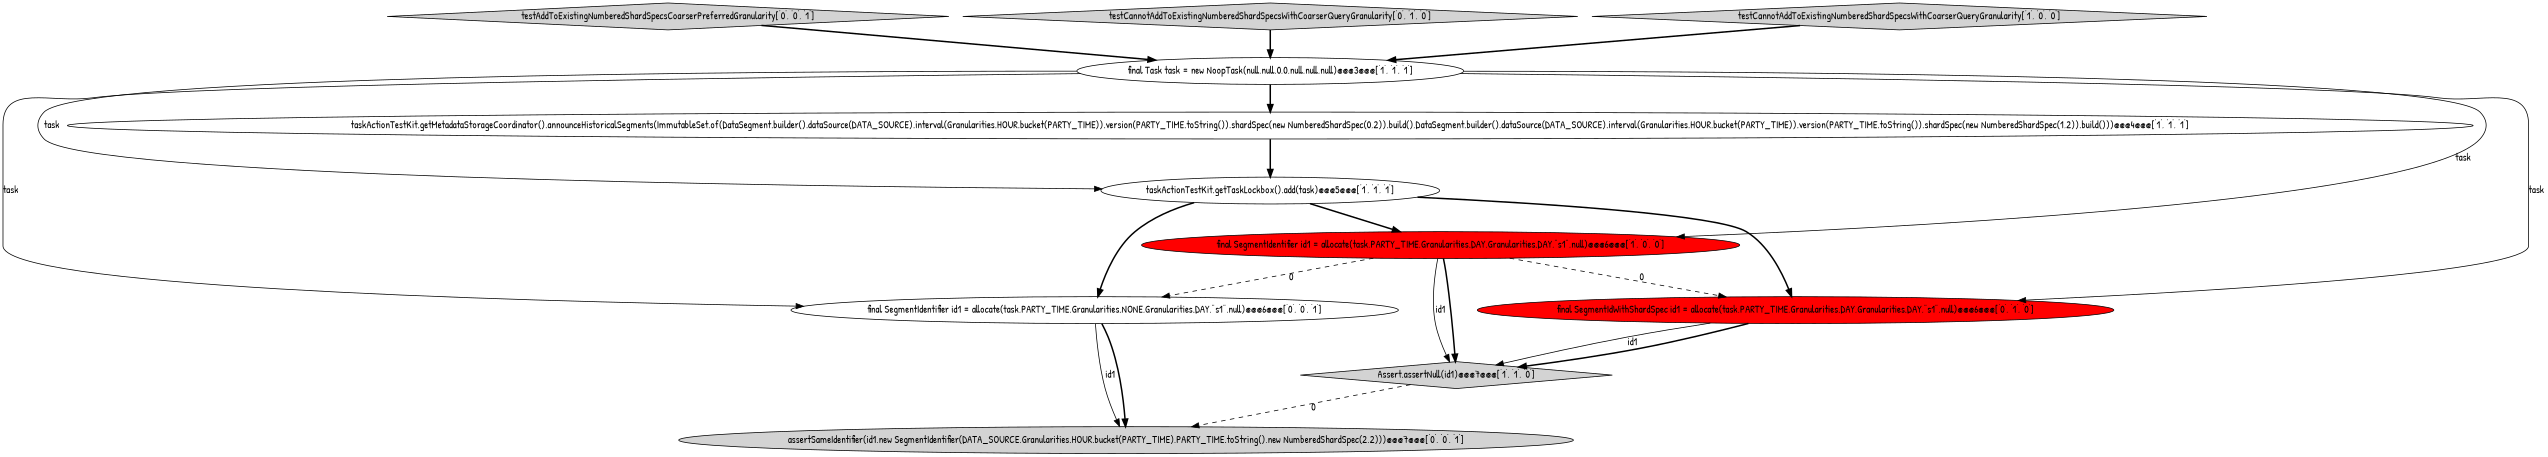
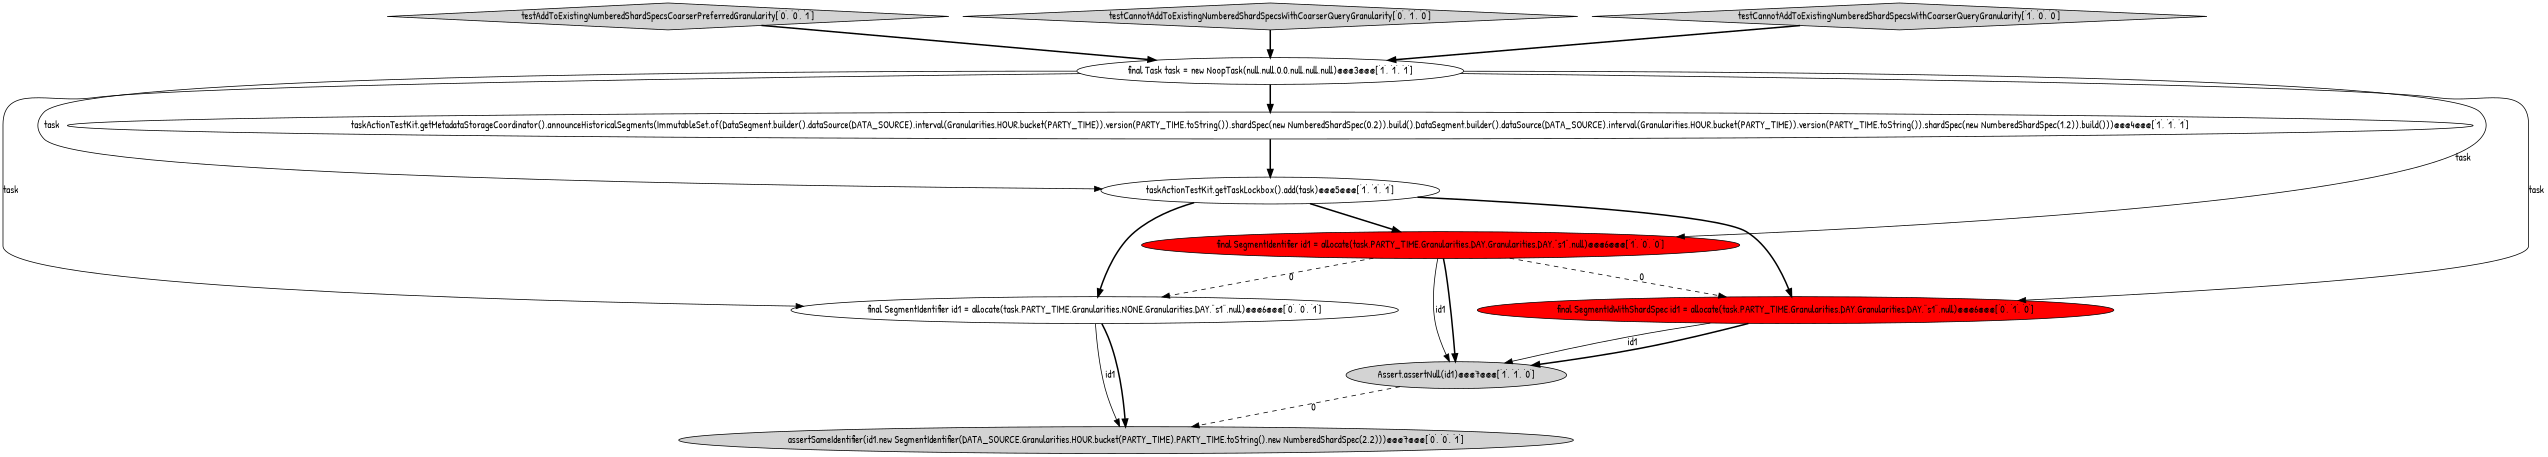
node "Assert.assertNull(id1)@@@7@@@['1', '1', '0']": shape diamond -> ellipse
